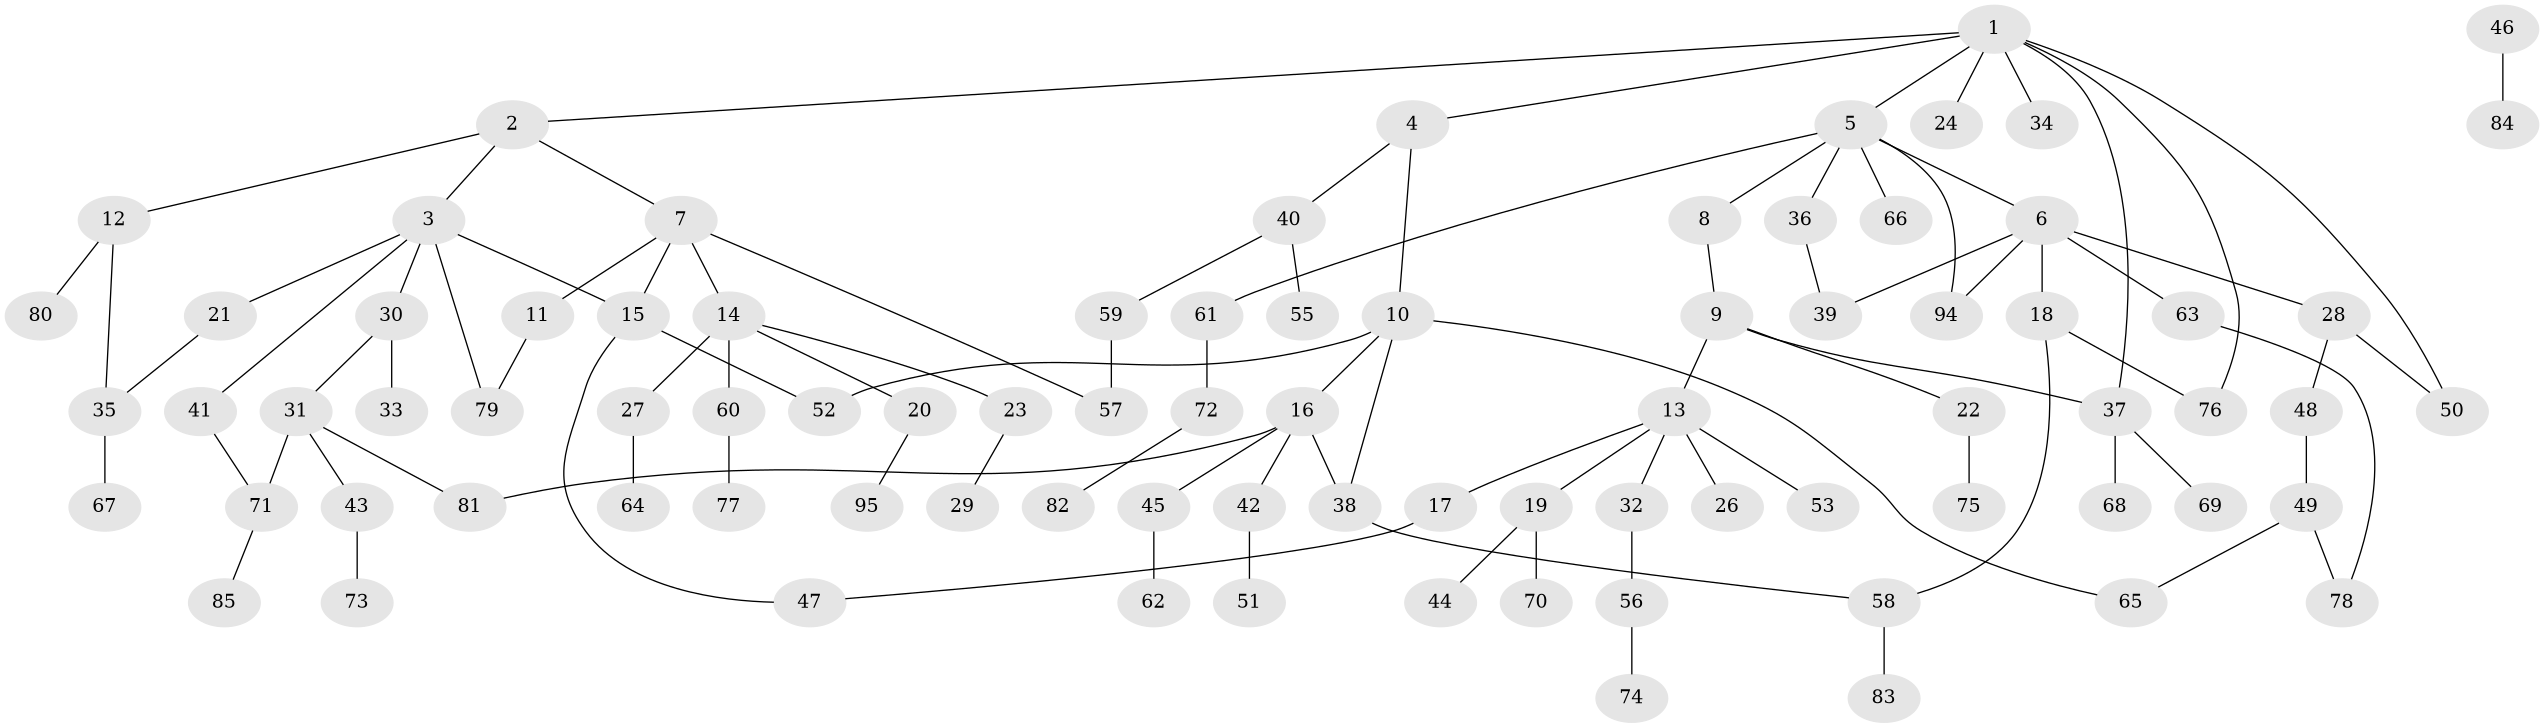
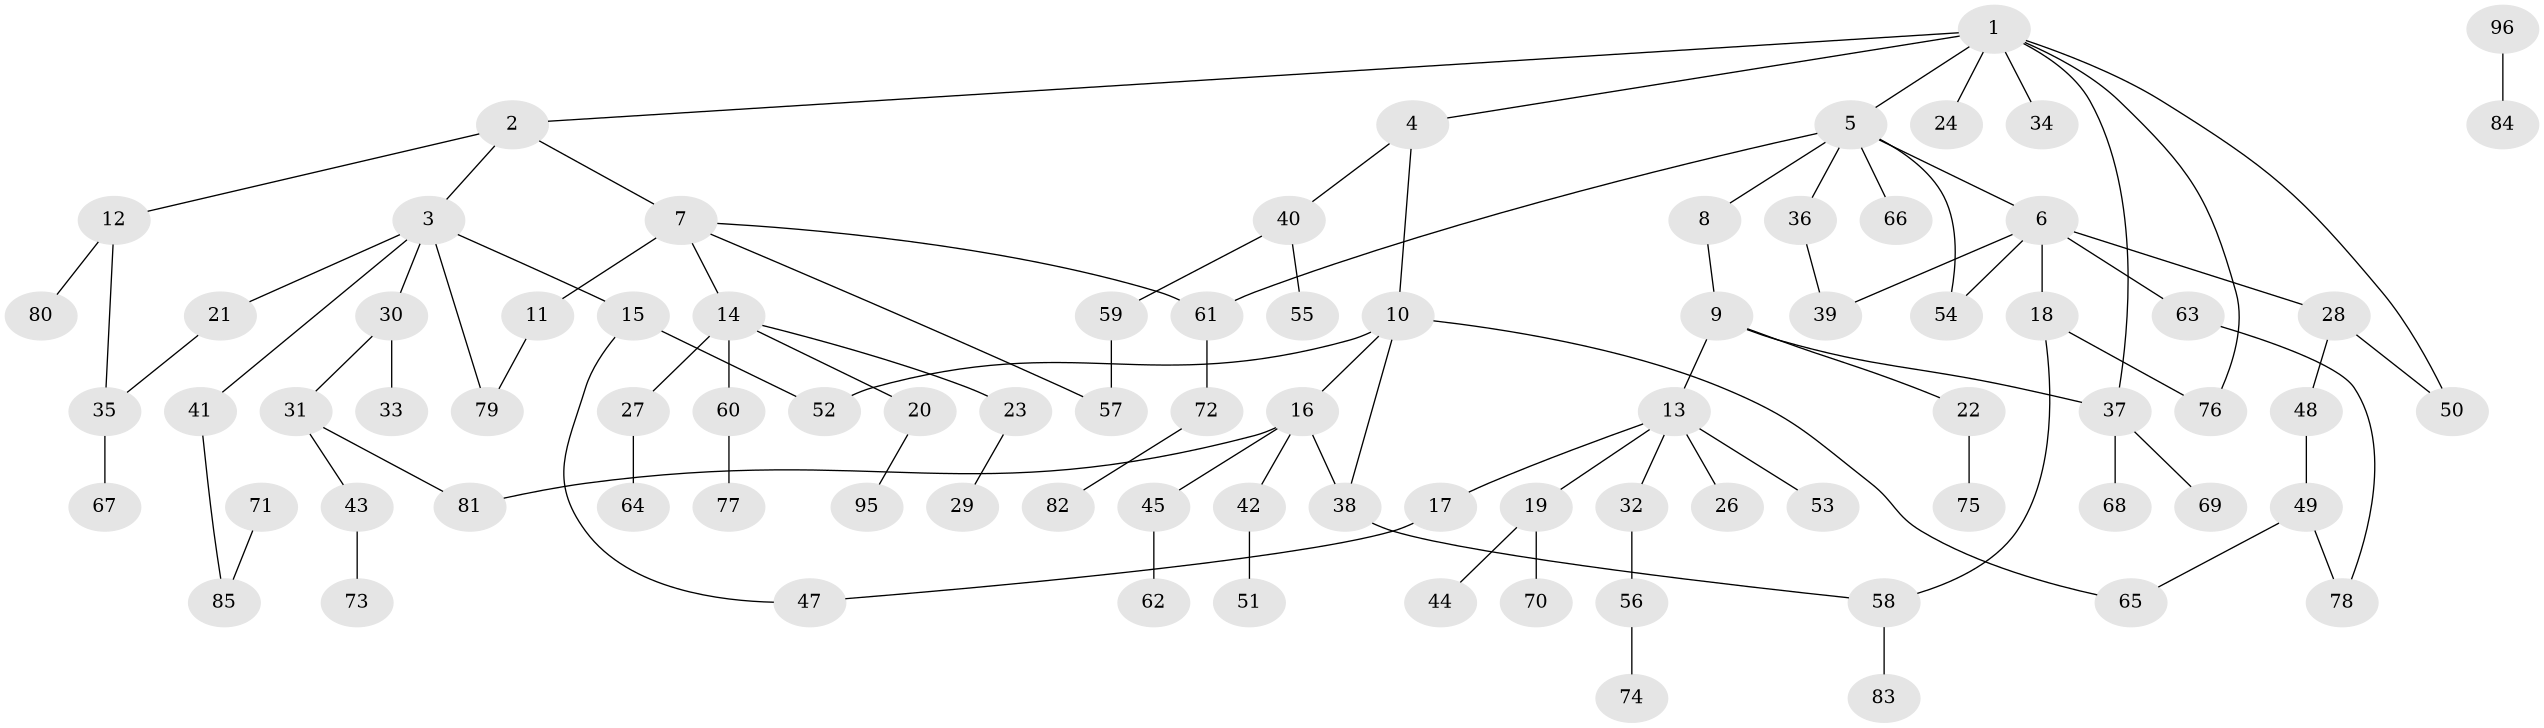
node "46": label "46" -> "96"
edge "7" -- "15": now "7" -- "61"
node "94": label "94" -> "54"
edge "41" -- "71": now "41" -- "85"
edge "31" -- "71": removed
